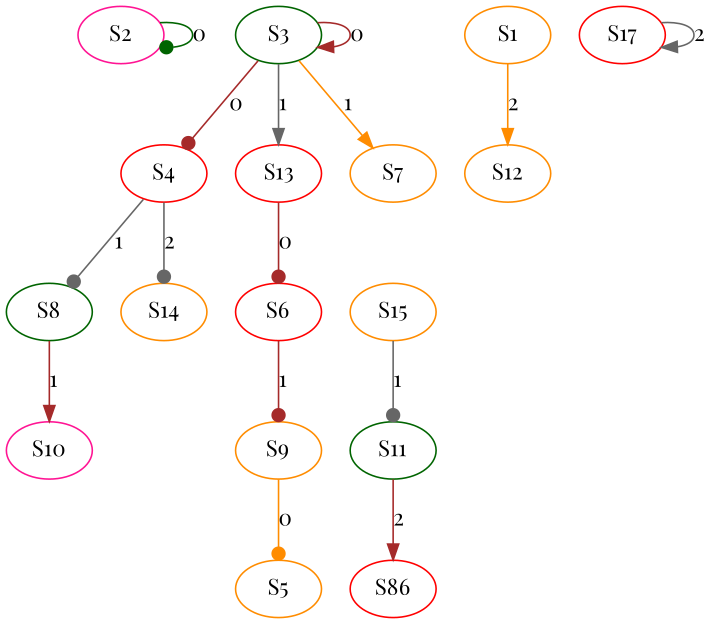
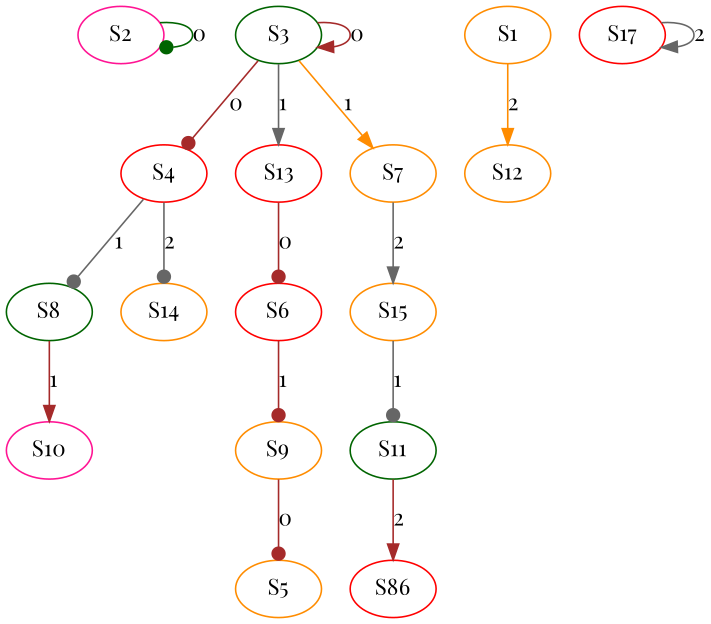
edge "S7" -> "S15": added, label "2"
edge "S9" -> "S5": color darkorange -> brown
